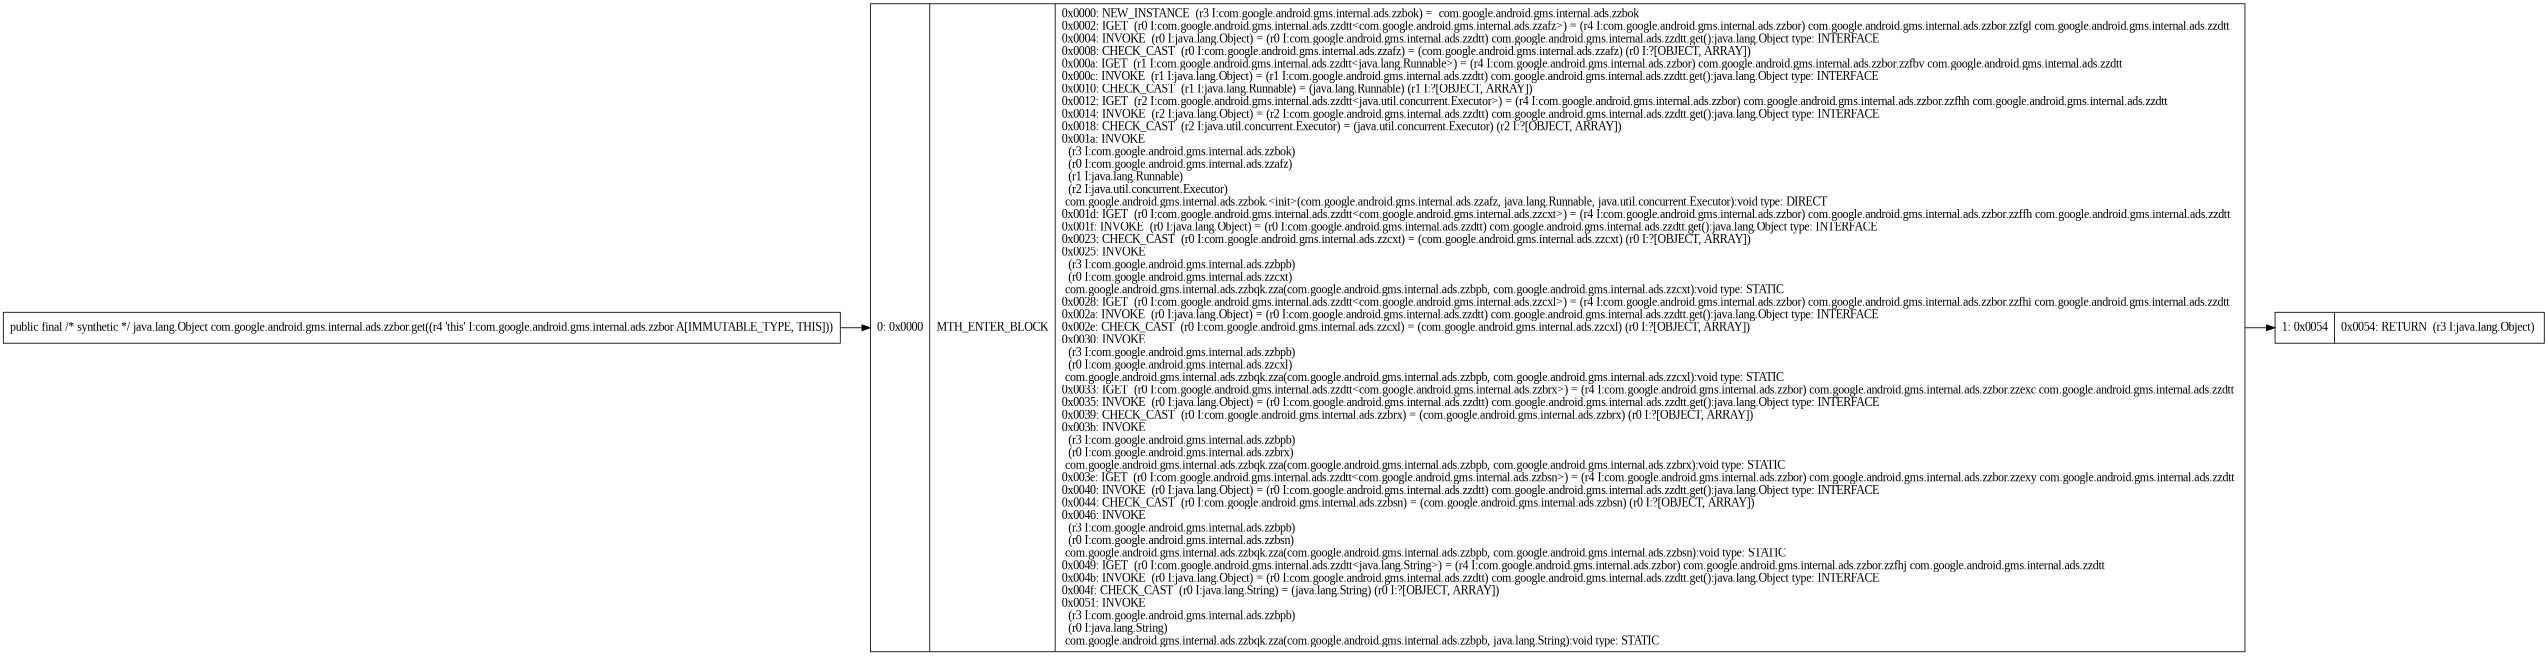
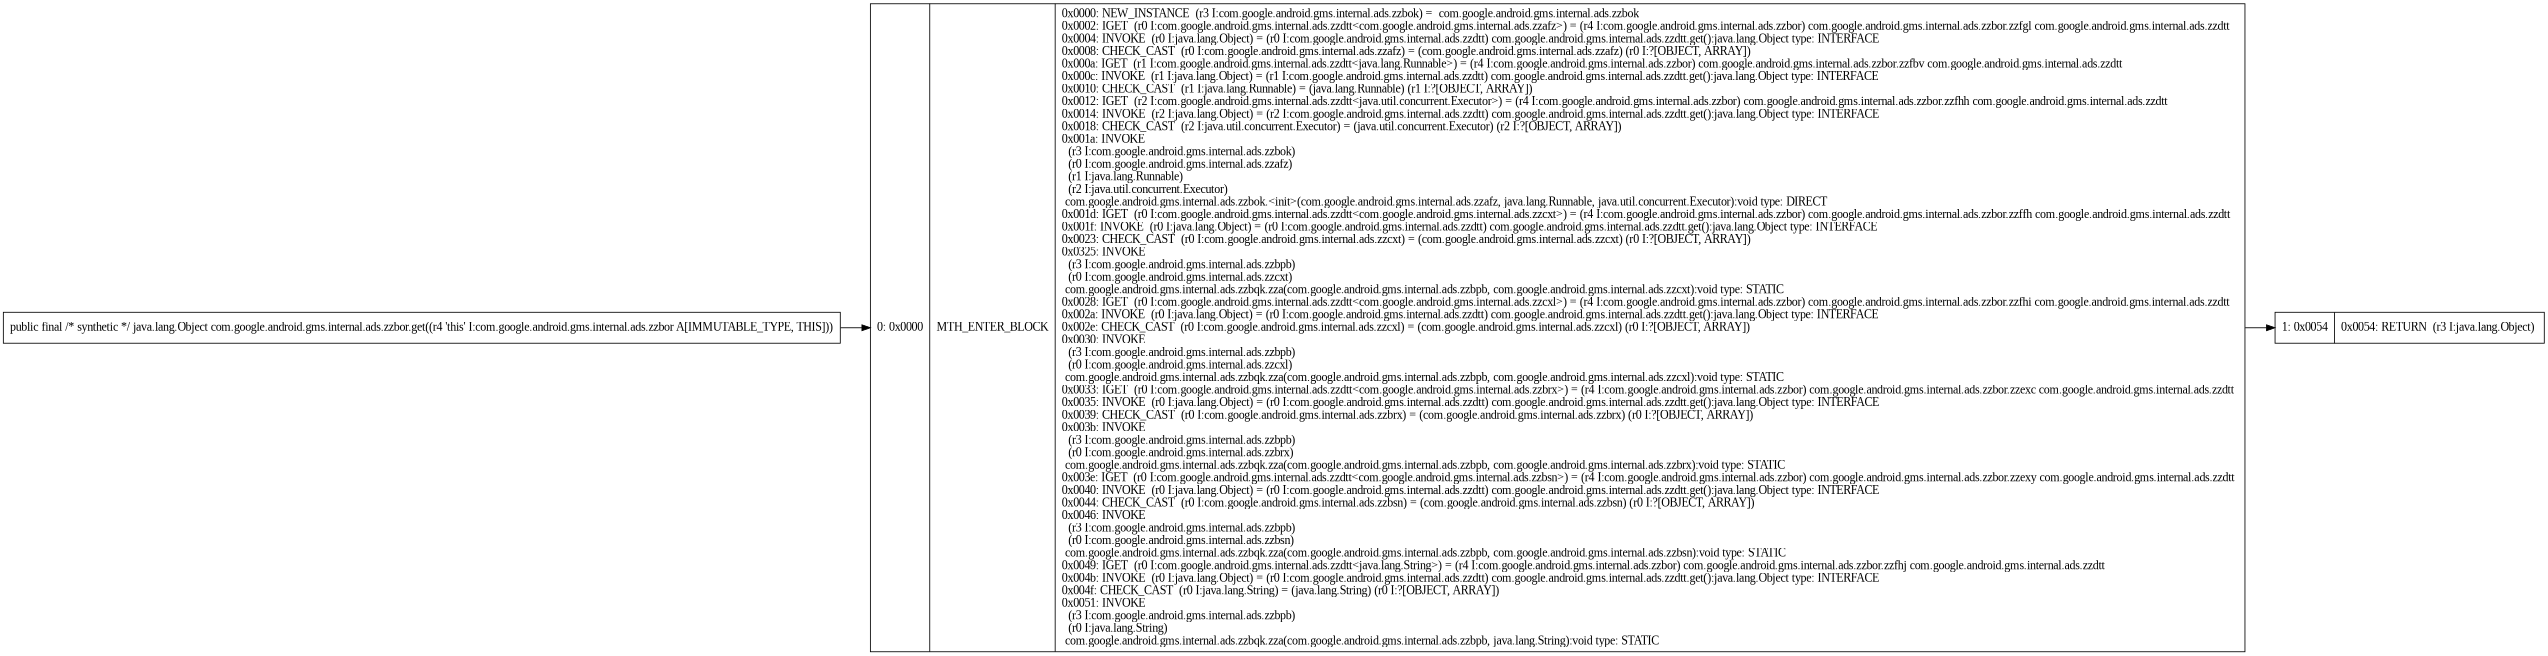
node "0: 0x0000": text "0x0025: INVOKE" -> "0x0325: INVOKE"
